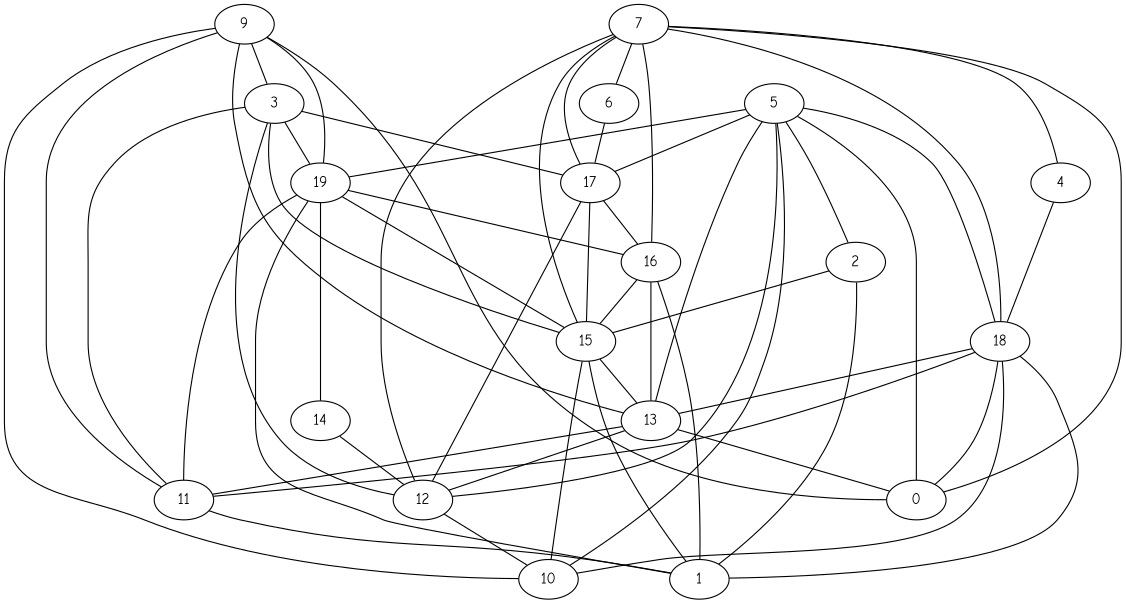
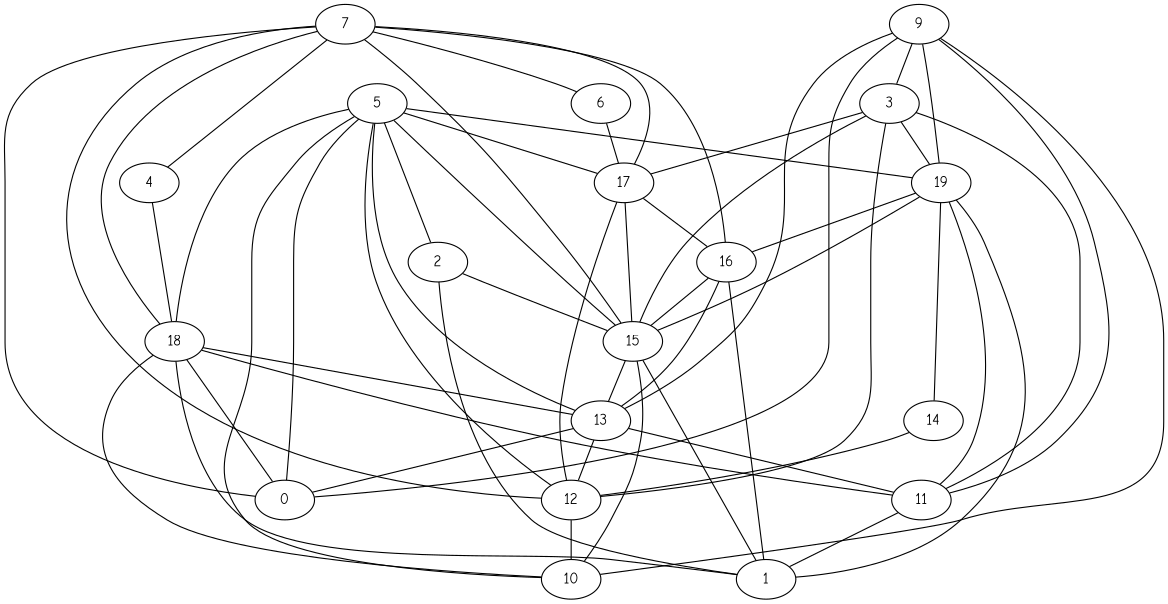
edge "5" -- "15": added
